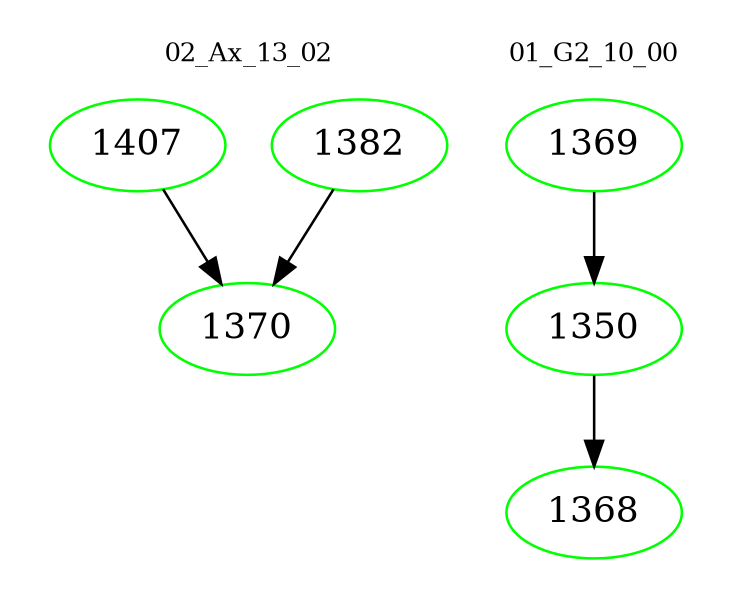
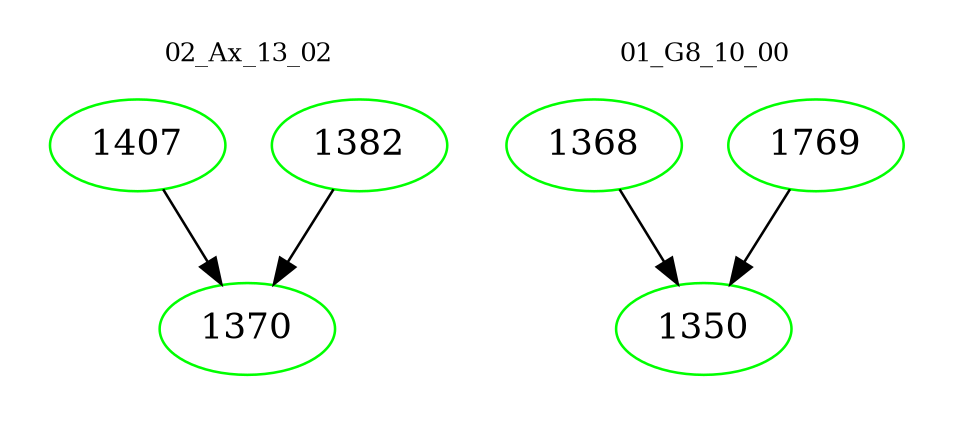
cluster "01_G2_10_00": label "01_G2_10_00" -> "01_G8_10_00"
node "1369": label "1369" -> "1769"
edge "1350" -> "1368": reversed
